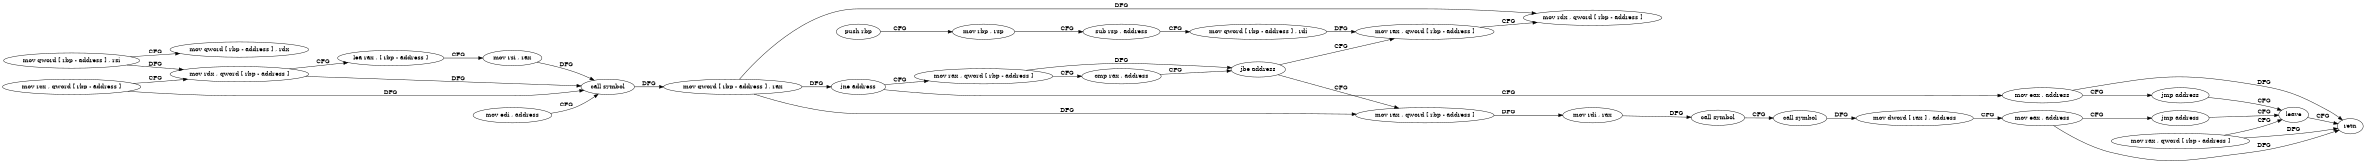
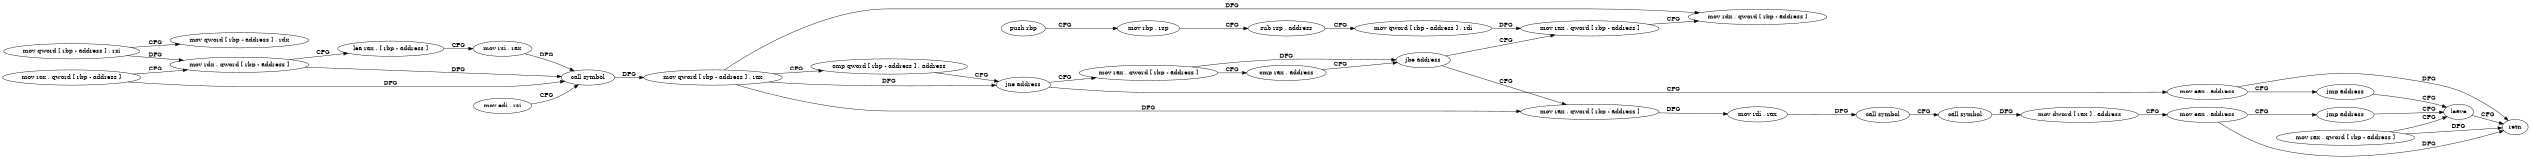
node "cmp qword [ rbp - address ] , address": added
node "mov edi , address": label "mov edi , address" -> "mov edi , rsi"
